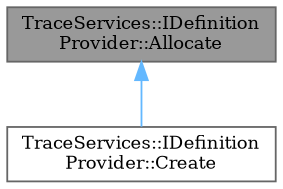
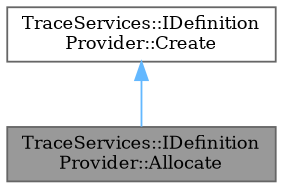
edge "TraceServices::IDefinition Provider::Create" -> "TraceServices::IDefinition Provider::Allocate": reversed
